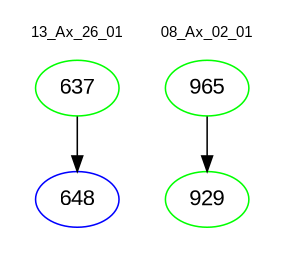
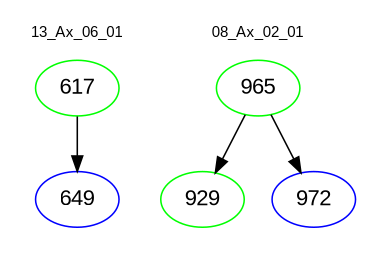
cluster "13_Ax_26_01": label "13_Ax_26_01" -> "13_Ax_06_01"
node "637": label "637" -> "617"
node "648": label "648" -> "649"
node "972": added
